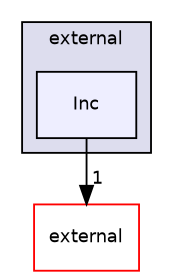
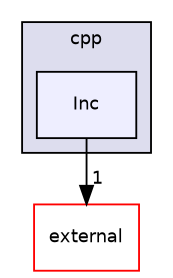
cluster "external": label "external" -> "cpp"
